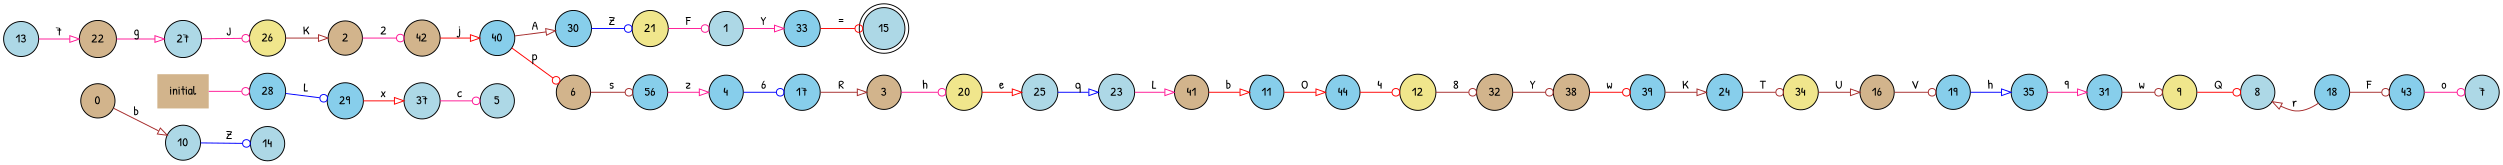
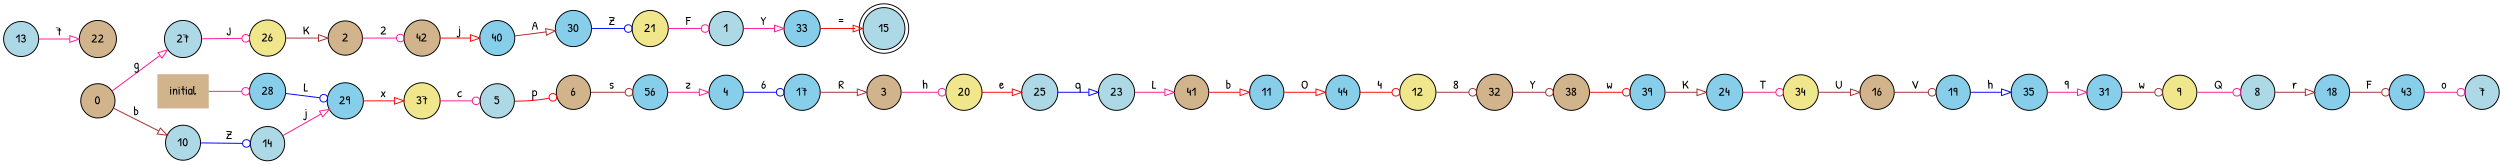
edge "33" -> "15": arrowhead odot -> onormal
edge "22" -> "27": now "0" -> "27"
edge "40" -> "6": now "5" -> "6"
edge "24" -> "34": color brown -> deeppink
edge "9" -> "8": color red -> deeppink
node "37": fillcolor lightblue -> khaki
edge "18" -> "8": reversed
edge "14" -> "29": added, label "j"
